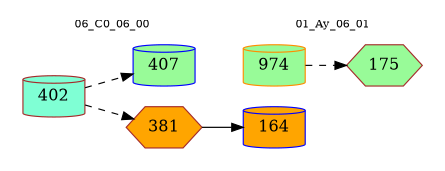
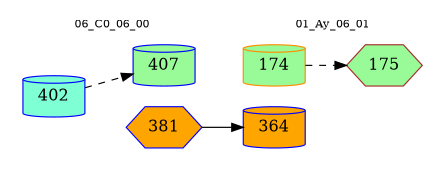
node "974": label "974" -> "174"
node "402": color brown -> blue
edge "402" -> "381": removed
node "381": color brown -> blue
node "164": label "164" -> "364"
